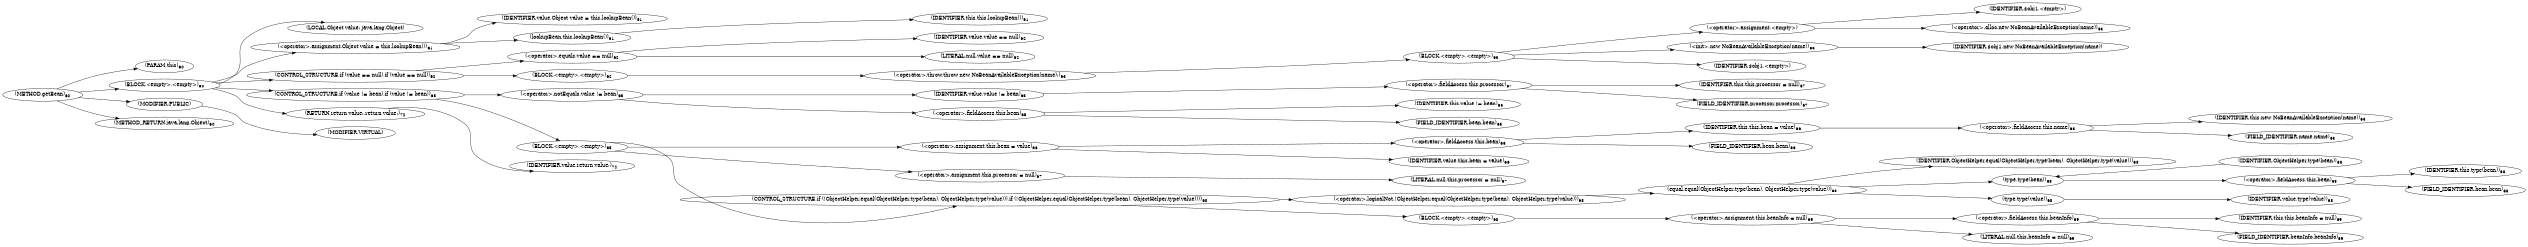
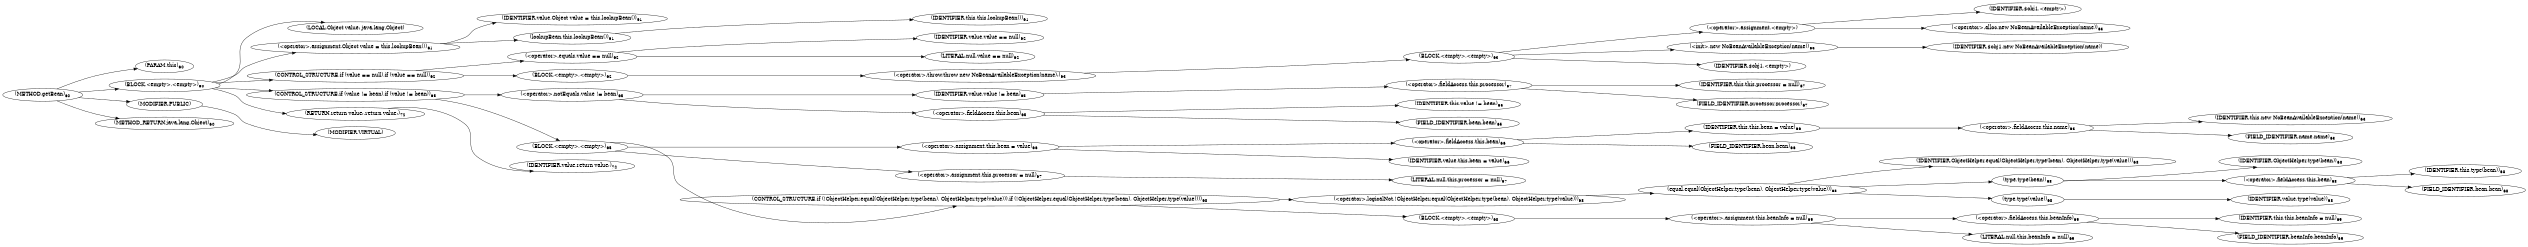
edge "(IDENTIFIER,ObjectHelper,type(bean))" -> "(type,type(bean))": reversed
